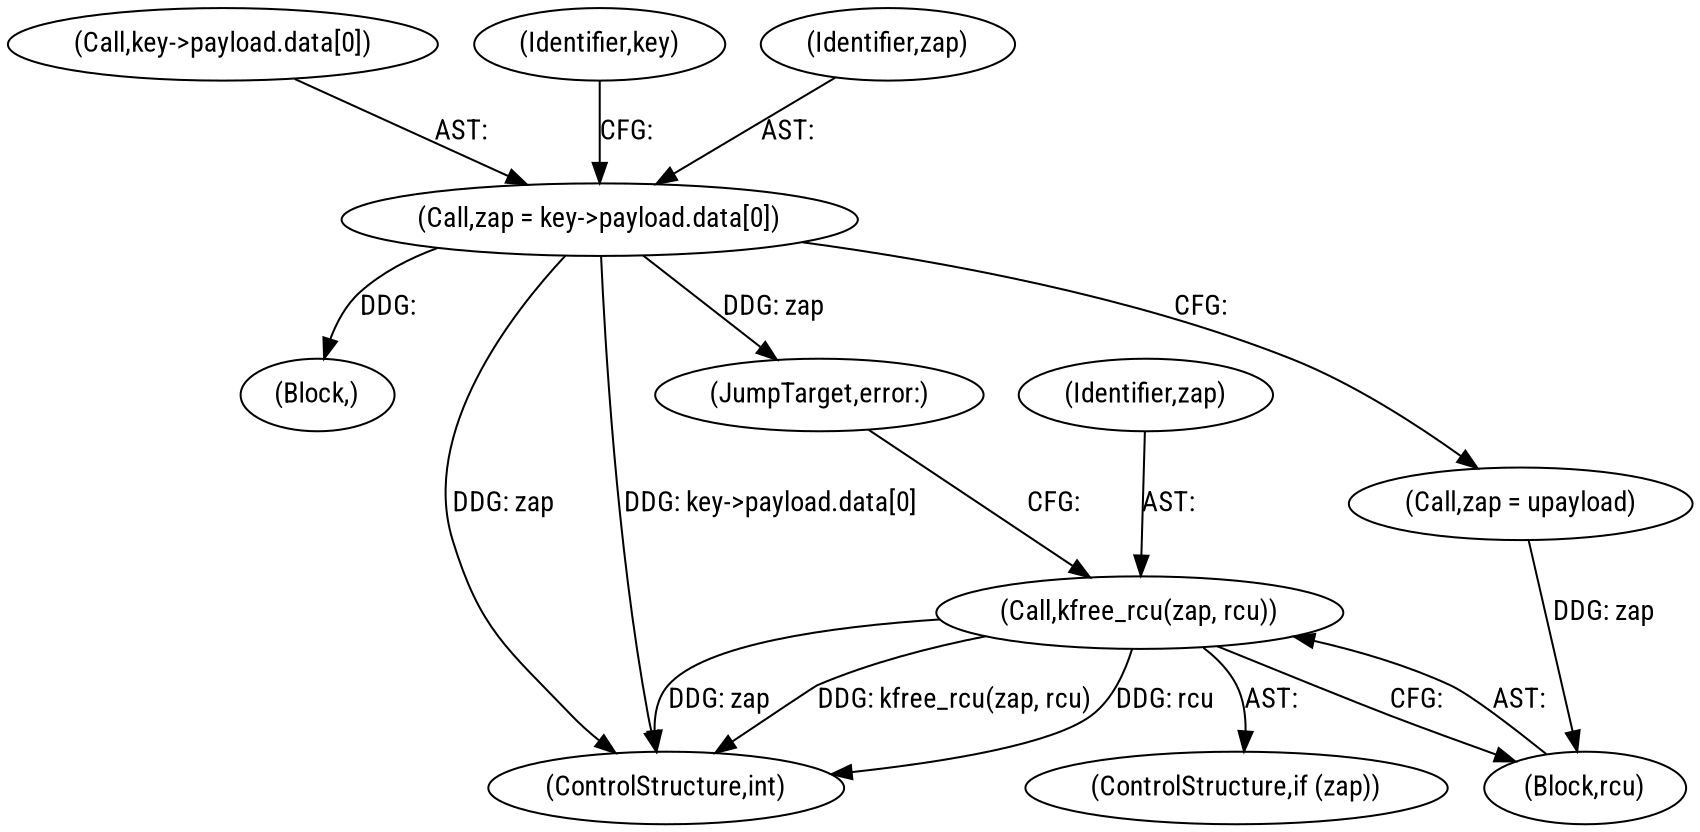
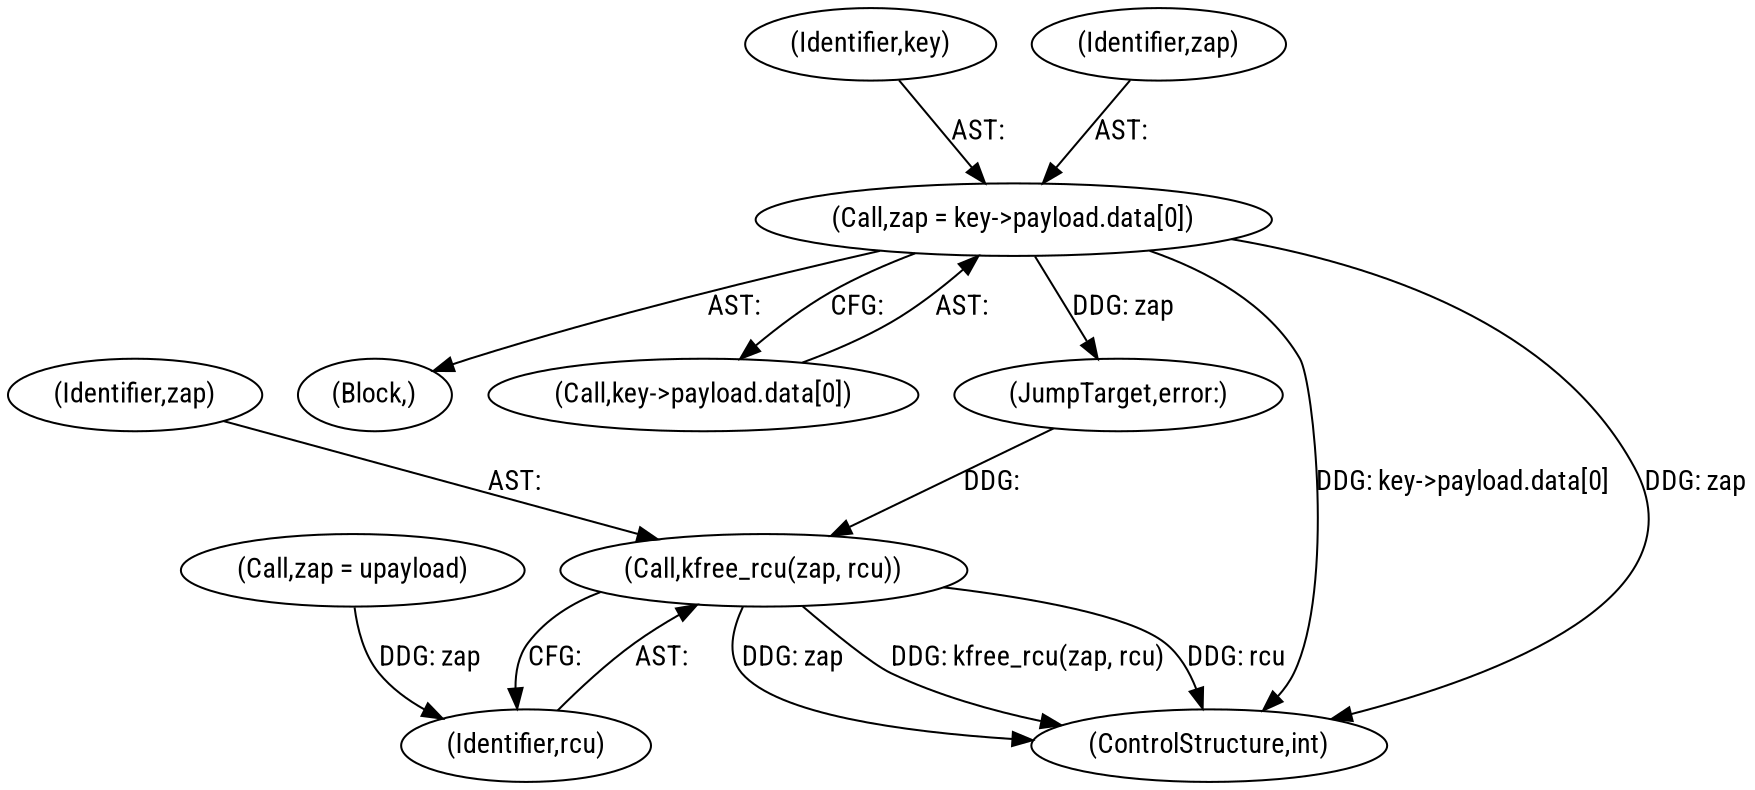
edge "(Identifier,key)" -> "(Call,zap = key->payload.data[0])": label "CFG: " -> "AST: "
edge "(Call,zap = key->payload.data[0])" -> "(Block,)": label "DDG: " -> "AST: "
edge "(Call,zap = key->payload.data[0])" -> "(Call,zap = upayload)": now "(Call,zap = key->payload.data[0])" -> "(Call,key->payload.data[0])"
edge "(JumpTarget,error:)" -> "(Call,kfree_rcu(zap, rcu))": label "CFG: " -> "DDG: "
node "(ControlStructure,if (zap))": removed
node "(Block,rcu)": label "(Block,rcu)" -> "(Identifier,rcu)"
